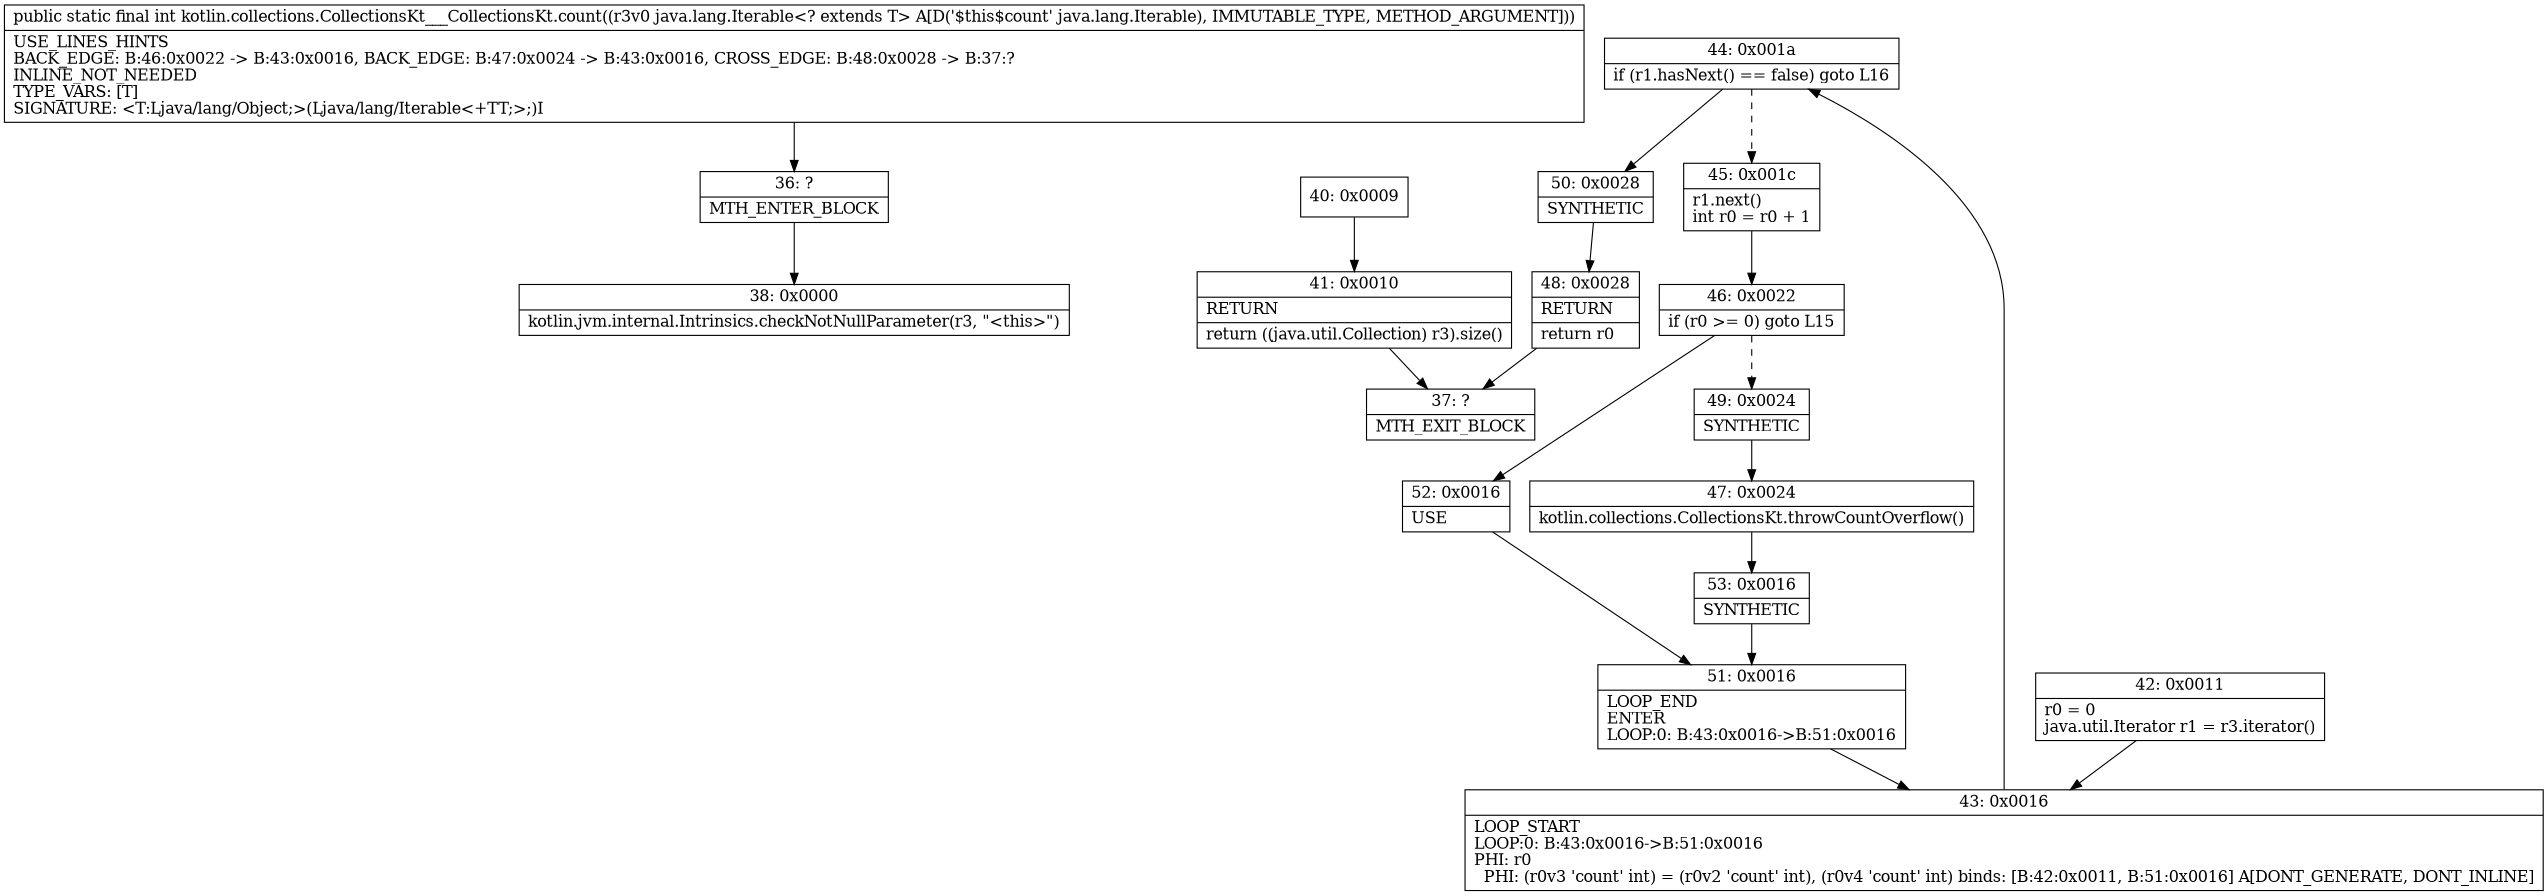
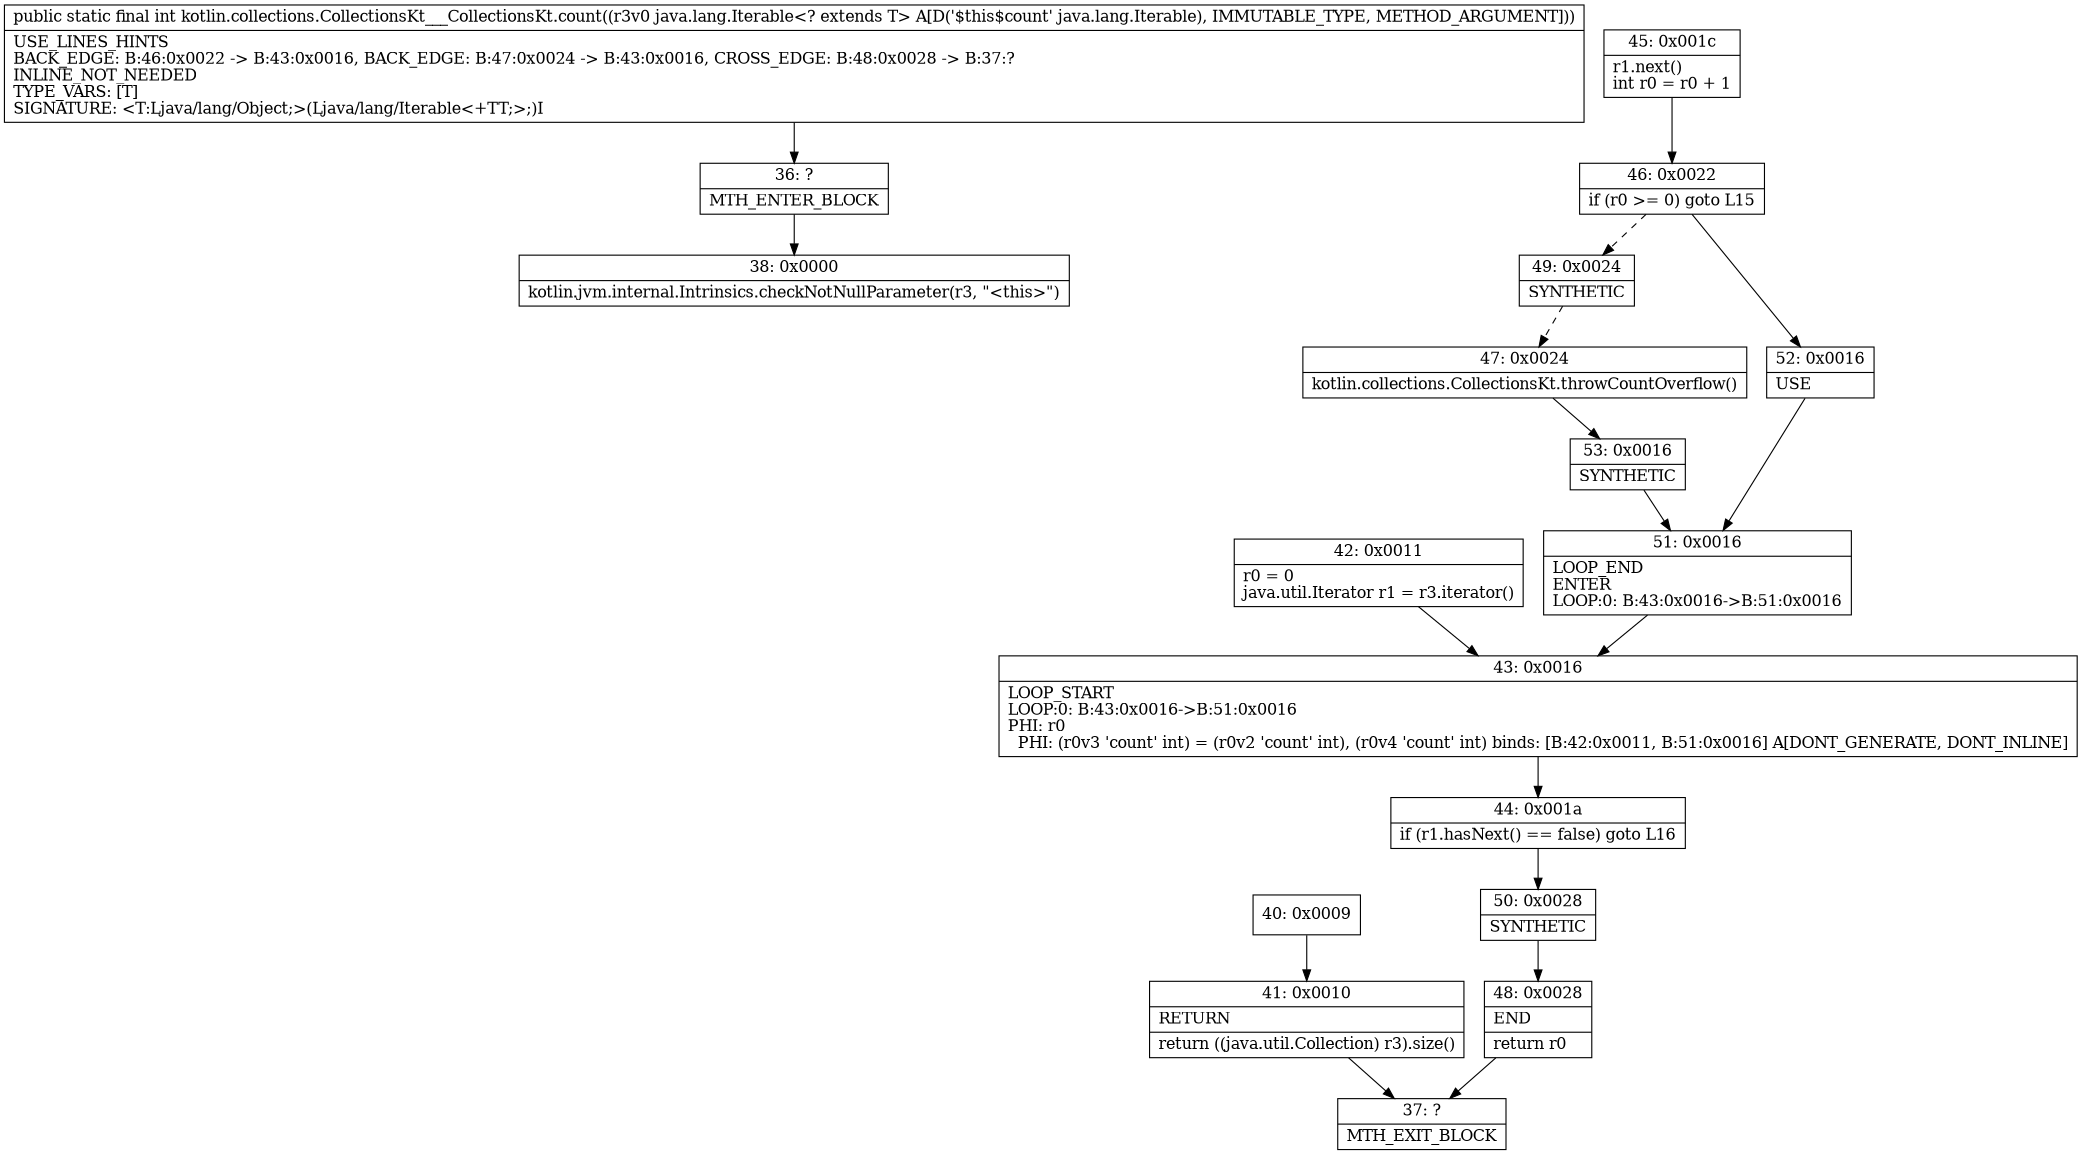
edge "44: 0x001a" -> "45: 0x001c": removed
node "48: 0x0028": text "RETURN" -> "END"
edge "49: 0x0024" -> "47: 0x0024": style solid -> dashed
